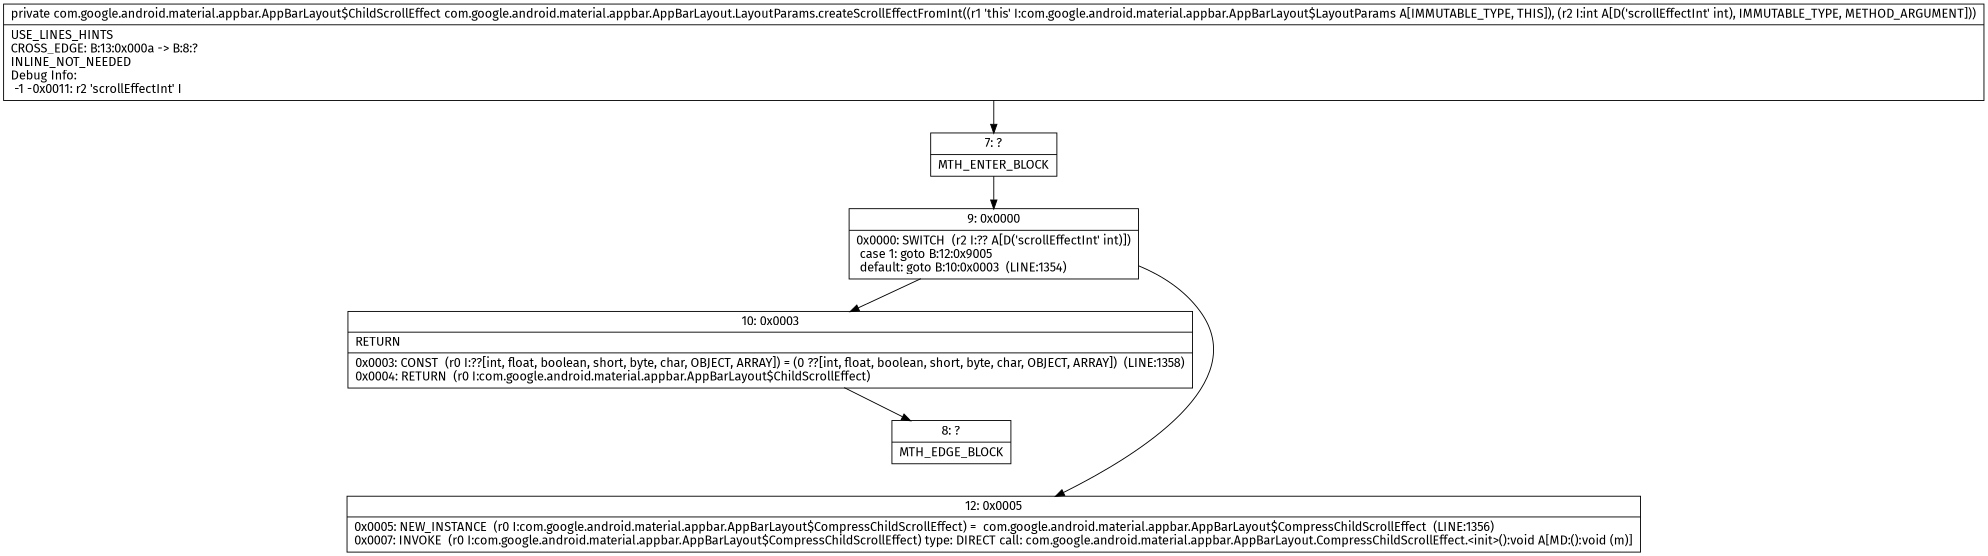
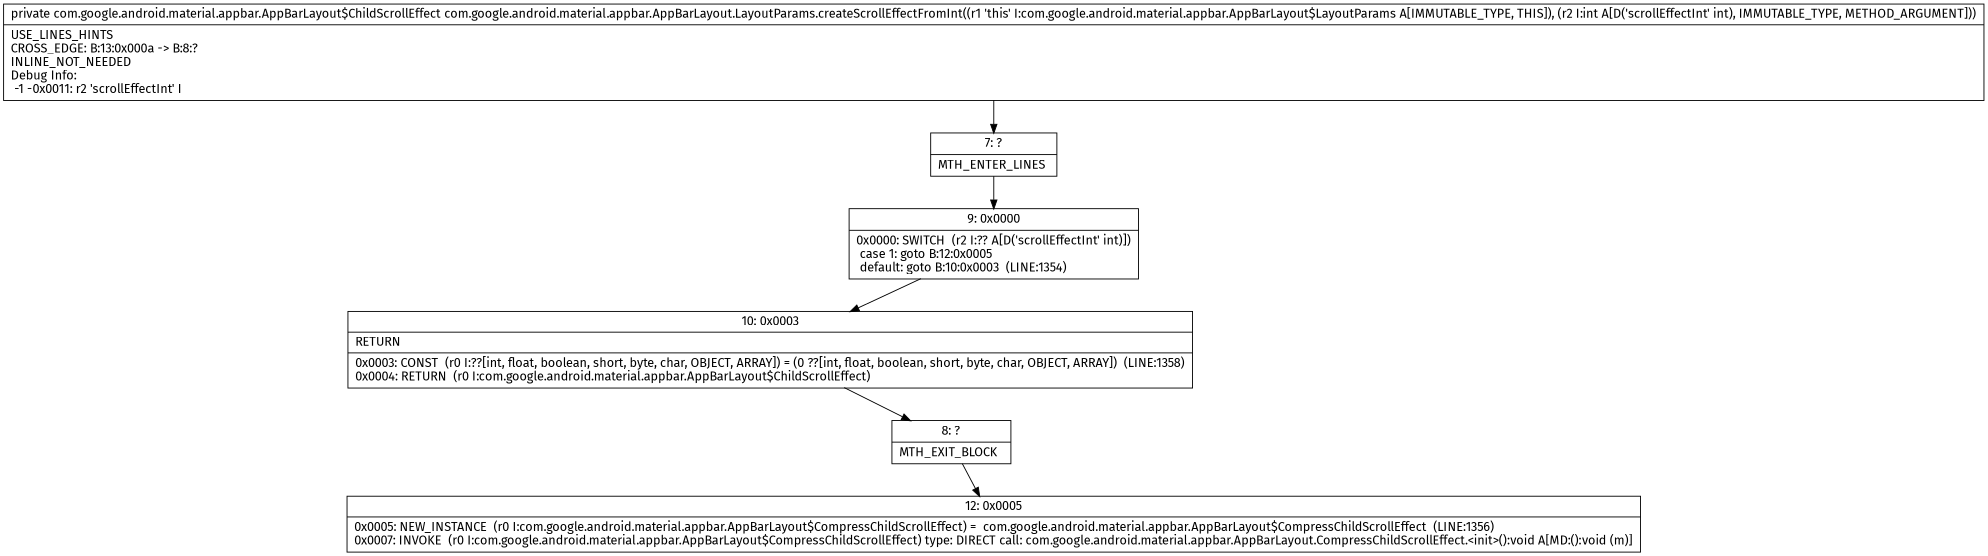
node "7: ?": text "MTH_ENTER_BLOCK" -> "MTH_ENTER_LINES"
node "9: 0x0000": text "case 1: goto B:12:0x9005" -> "case 1: goto B:12:0x0005"
edge "9: 0x0000" -> "12: 0x0005": now "8: ?" -> "12: 0x0005"
node "8: ?": text "MTH_EDGE_BLOCK" -> "MTH_EXIT_BLOCK"
